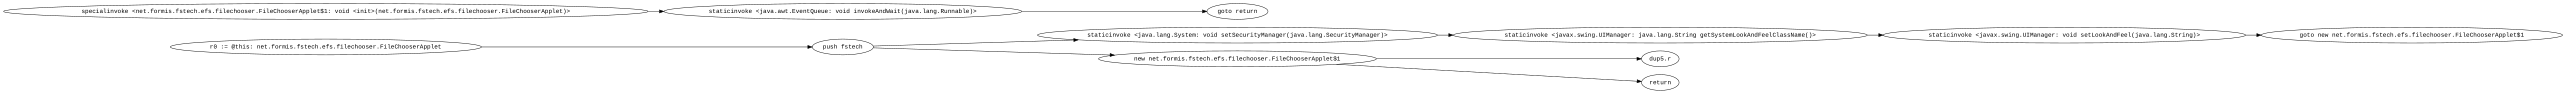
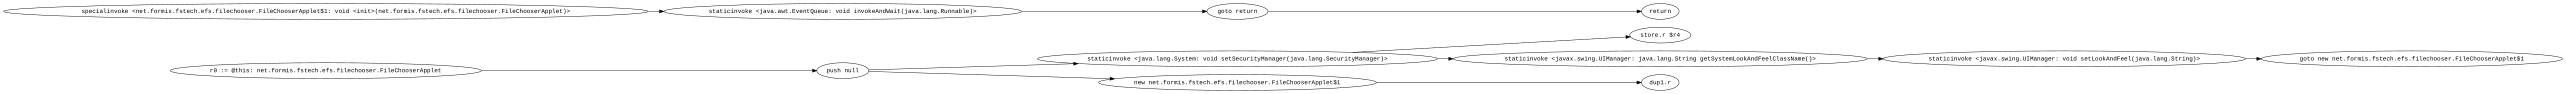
node "store.r $r4": added
node "push fstech": label "push fstech" -> "push null"
node "dup5.r": label "dup5.r" -> "dup1.r"
edge "new net.formis.fstech.efs.filechooser.FileChooserApplet$1" -> "return": now "goto return" -> "return"
